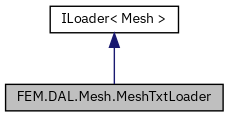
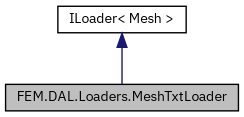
node "FEM.DAL.Mesh.MeshTxtLoader": label "FEM.DAL.Mesh.MeshTxtLoader" -> "FEM.DAL.Loaders.MeshTxtLoader"
